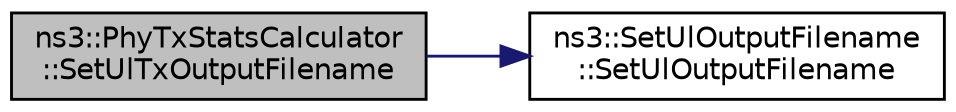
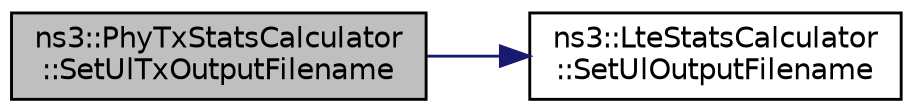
node "ns3::SetUlOutputFilename ::SetUlOutputFilename": label "ns3::SetUlOutputFilename ::SetUlOutputFilename" -> "ns3::LteStatsCalculator ::SetUlOutputFilename"
